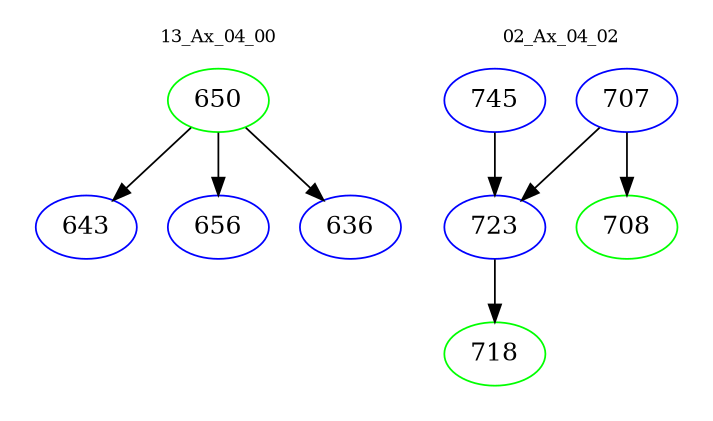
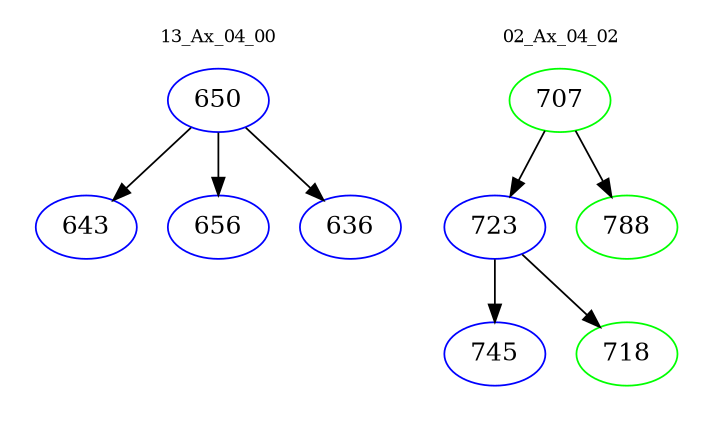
node "650": color green -> blue
node "707": color blue -> green
edge "745" -> "723": reversed
node "708": label "708" -> "788"
